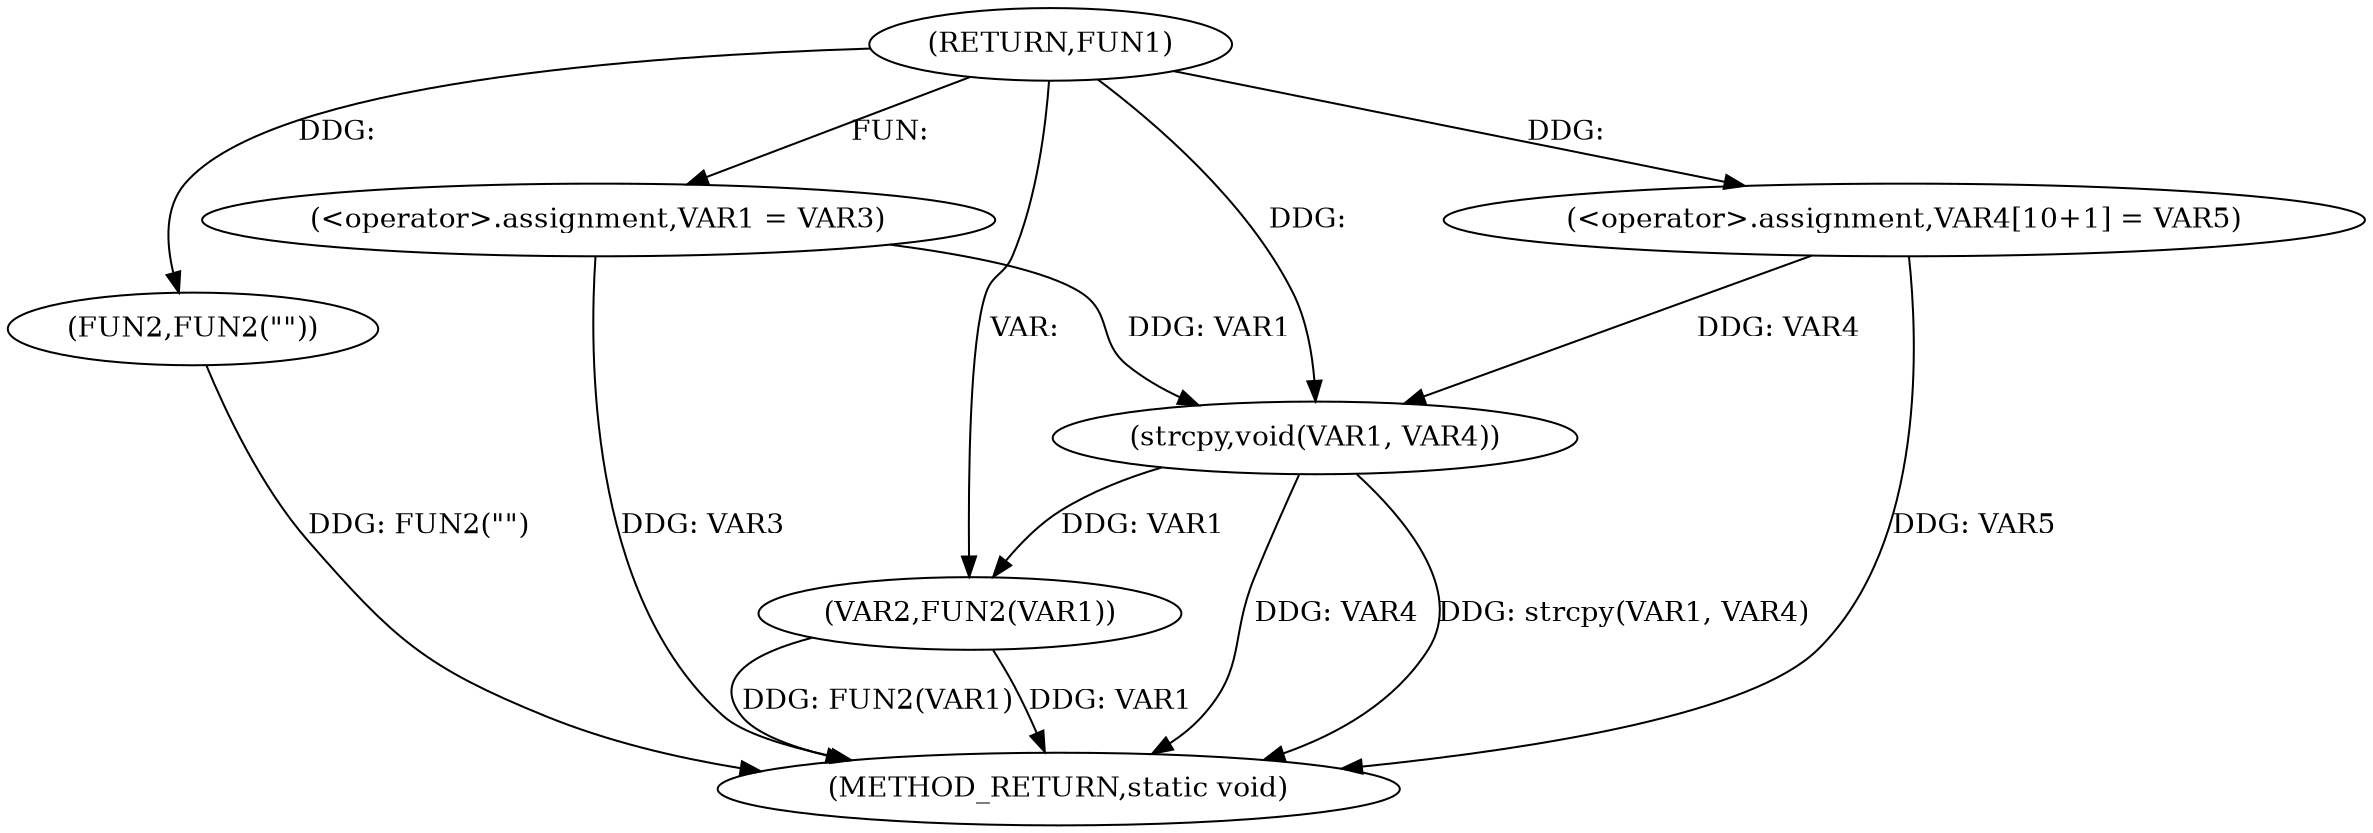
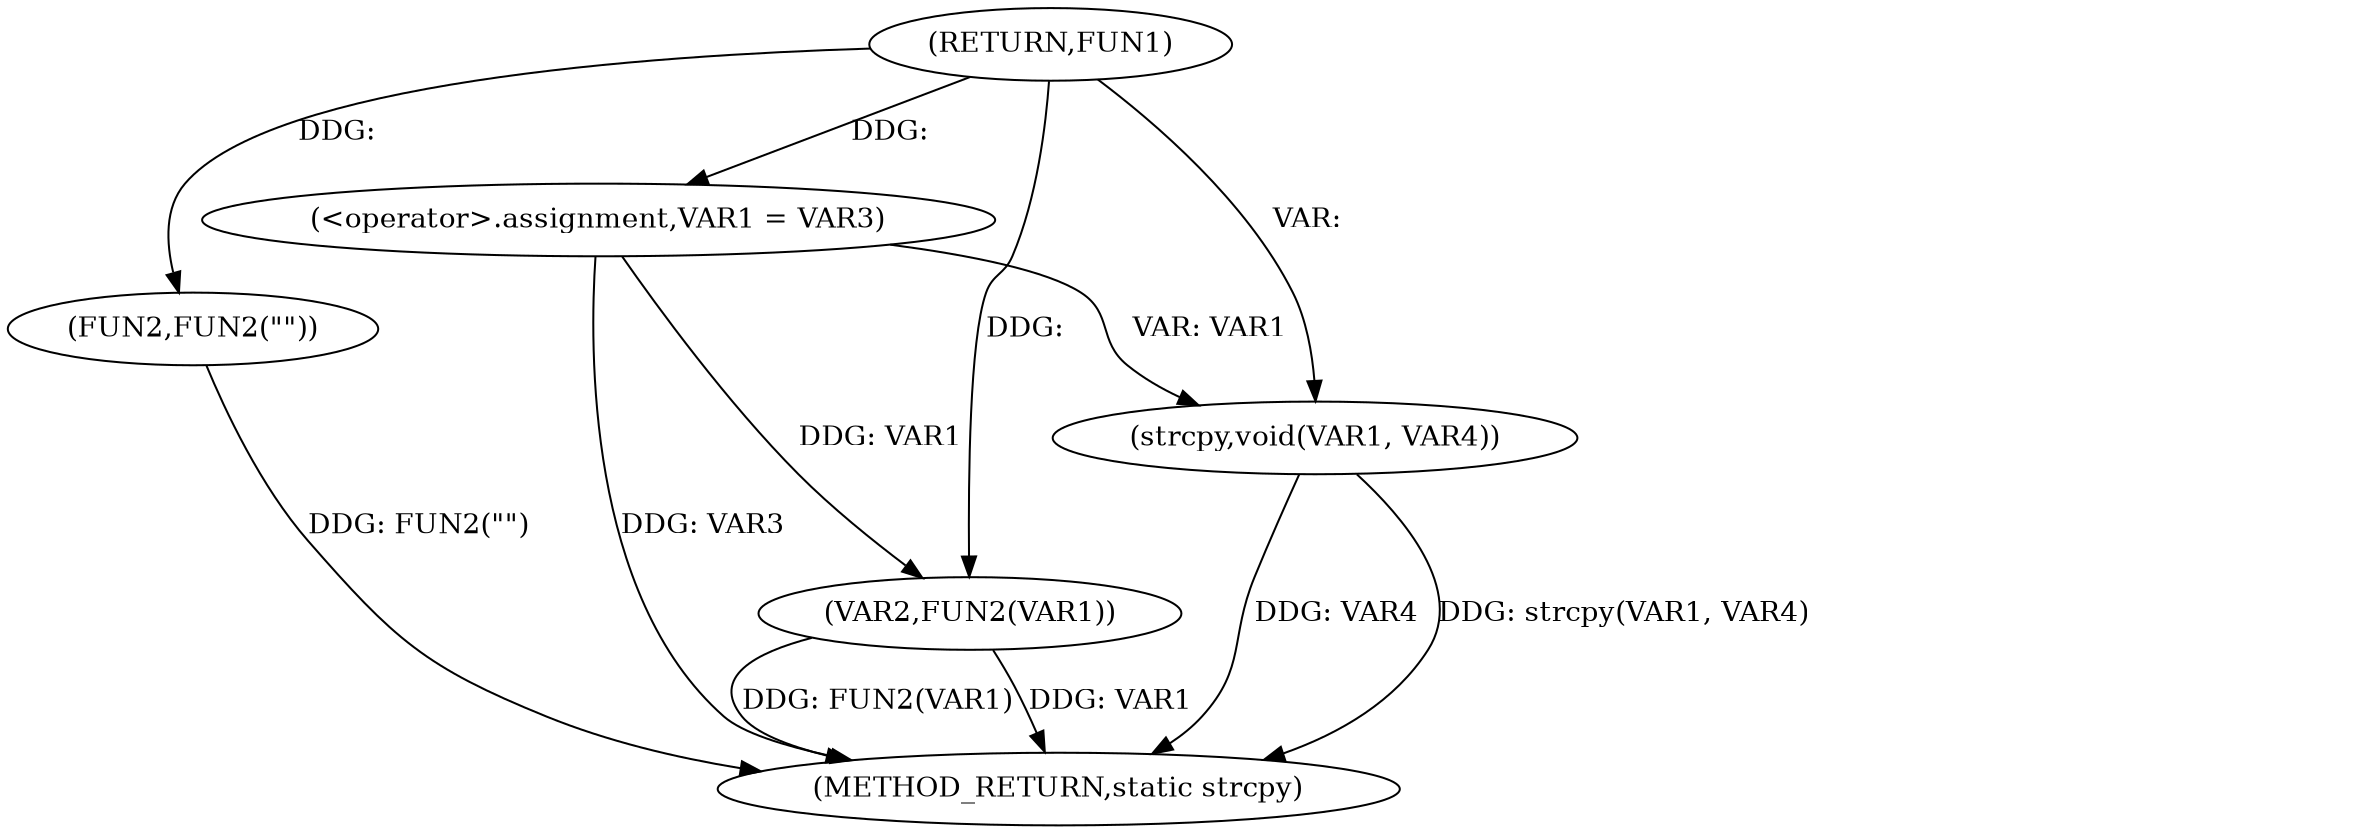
edge "(RETURN,FUN1)" -> "(<operator>.assignment,VAR1 = VAR3)": label "FUN: " -> "DDG: "
edge "(RETURN,FUN1)" -> "(strcpy,void(VAR1, VAR4))": label "DDG: " -> "VAR: "
node "(<operator>.assignment,VAR4[10+1] = VAR5)": removed
edge "(RETURN,FUN1)" -> "(VAR2,FUN2(VAR1))": label "VAR: " -> "DDG: "
edge "(<operator>.assignment,VAR1 = VAR3)" -> "(strcpy,void(VAR1, VAR4))": label "DDG: VAR1" -> "VAR: VAR1"
edge "(strcpy,void(VAR1, VAR4))" -> "(VAR2,FUN2(VAR1))": now "(<operator>.assignment,VAR1 = VAR3)" -> "(VAR2,FUN2(VAR1))"
node "(METHOD_RETURN,static void)": label "(METHOD_RETURN,static void)" -> "(METHOD_RETURN,static strcpy)"
